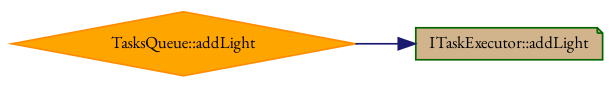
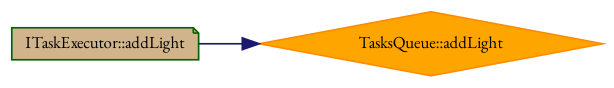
edge "TasksQueue::addLight" -> "ITaskExecutor::addLight": reversed
